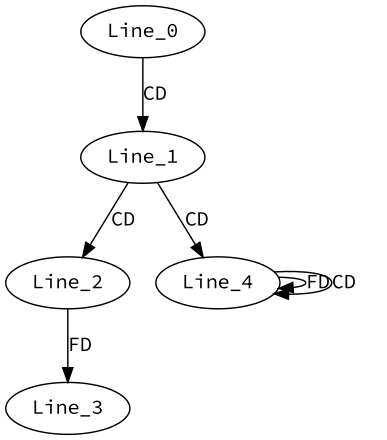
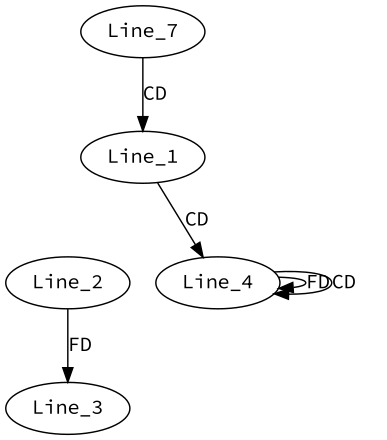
node "Line_0": label "Line_0" -> "Line_7"
edge "Line_1" -> "Line_2": removed, label "CD"
